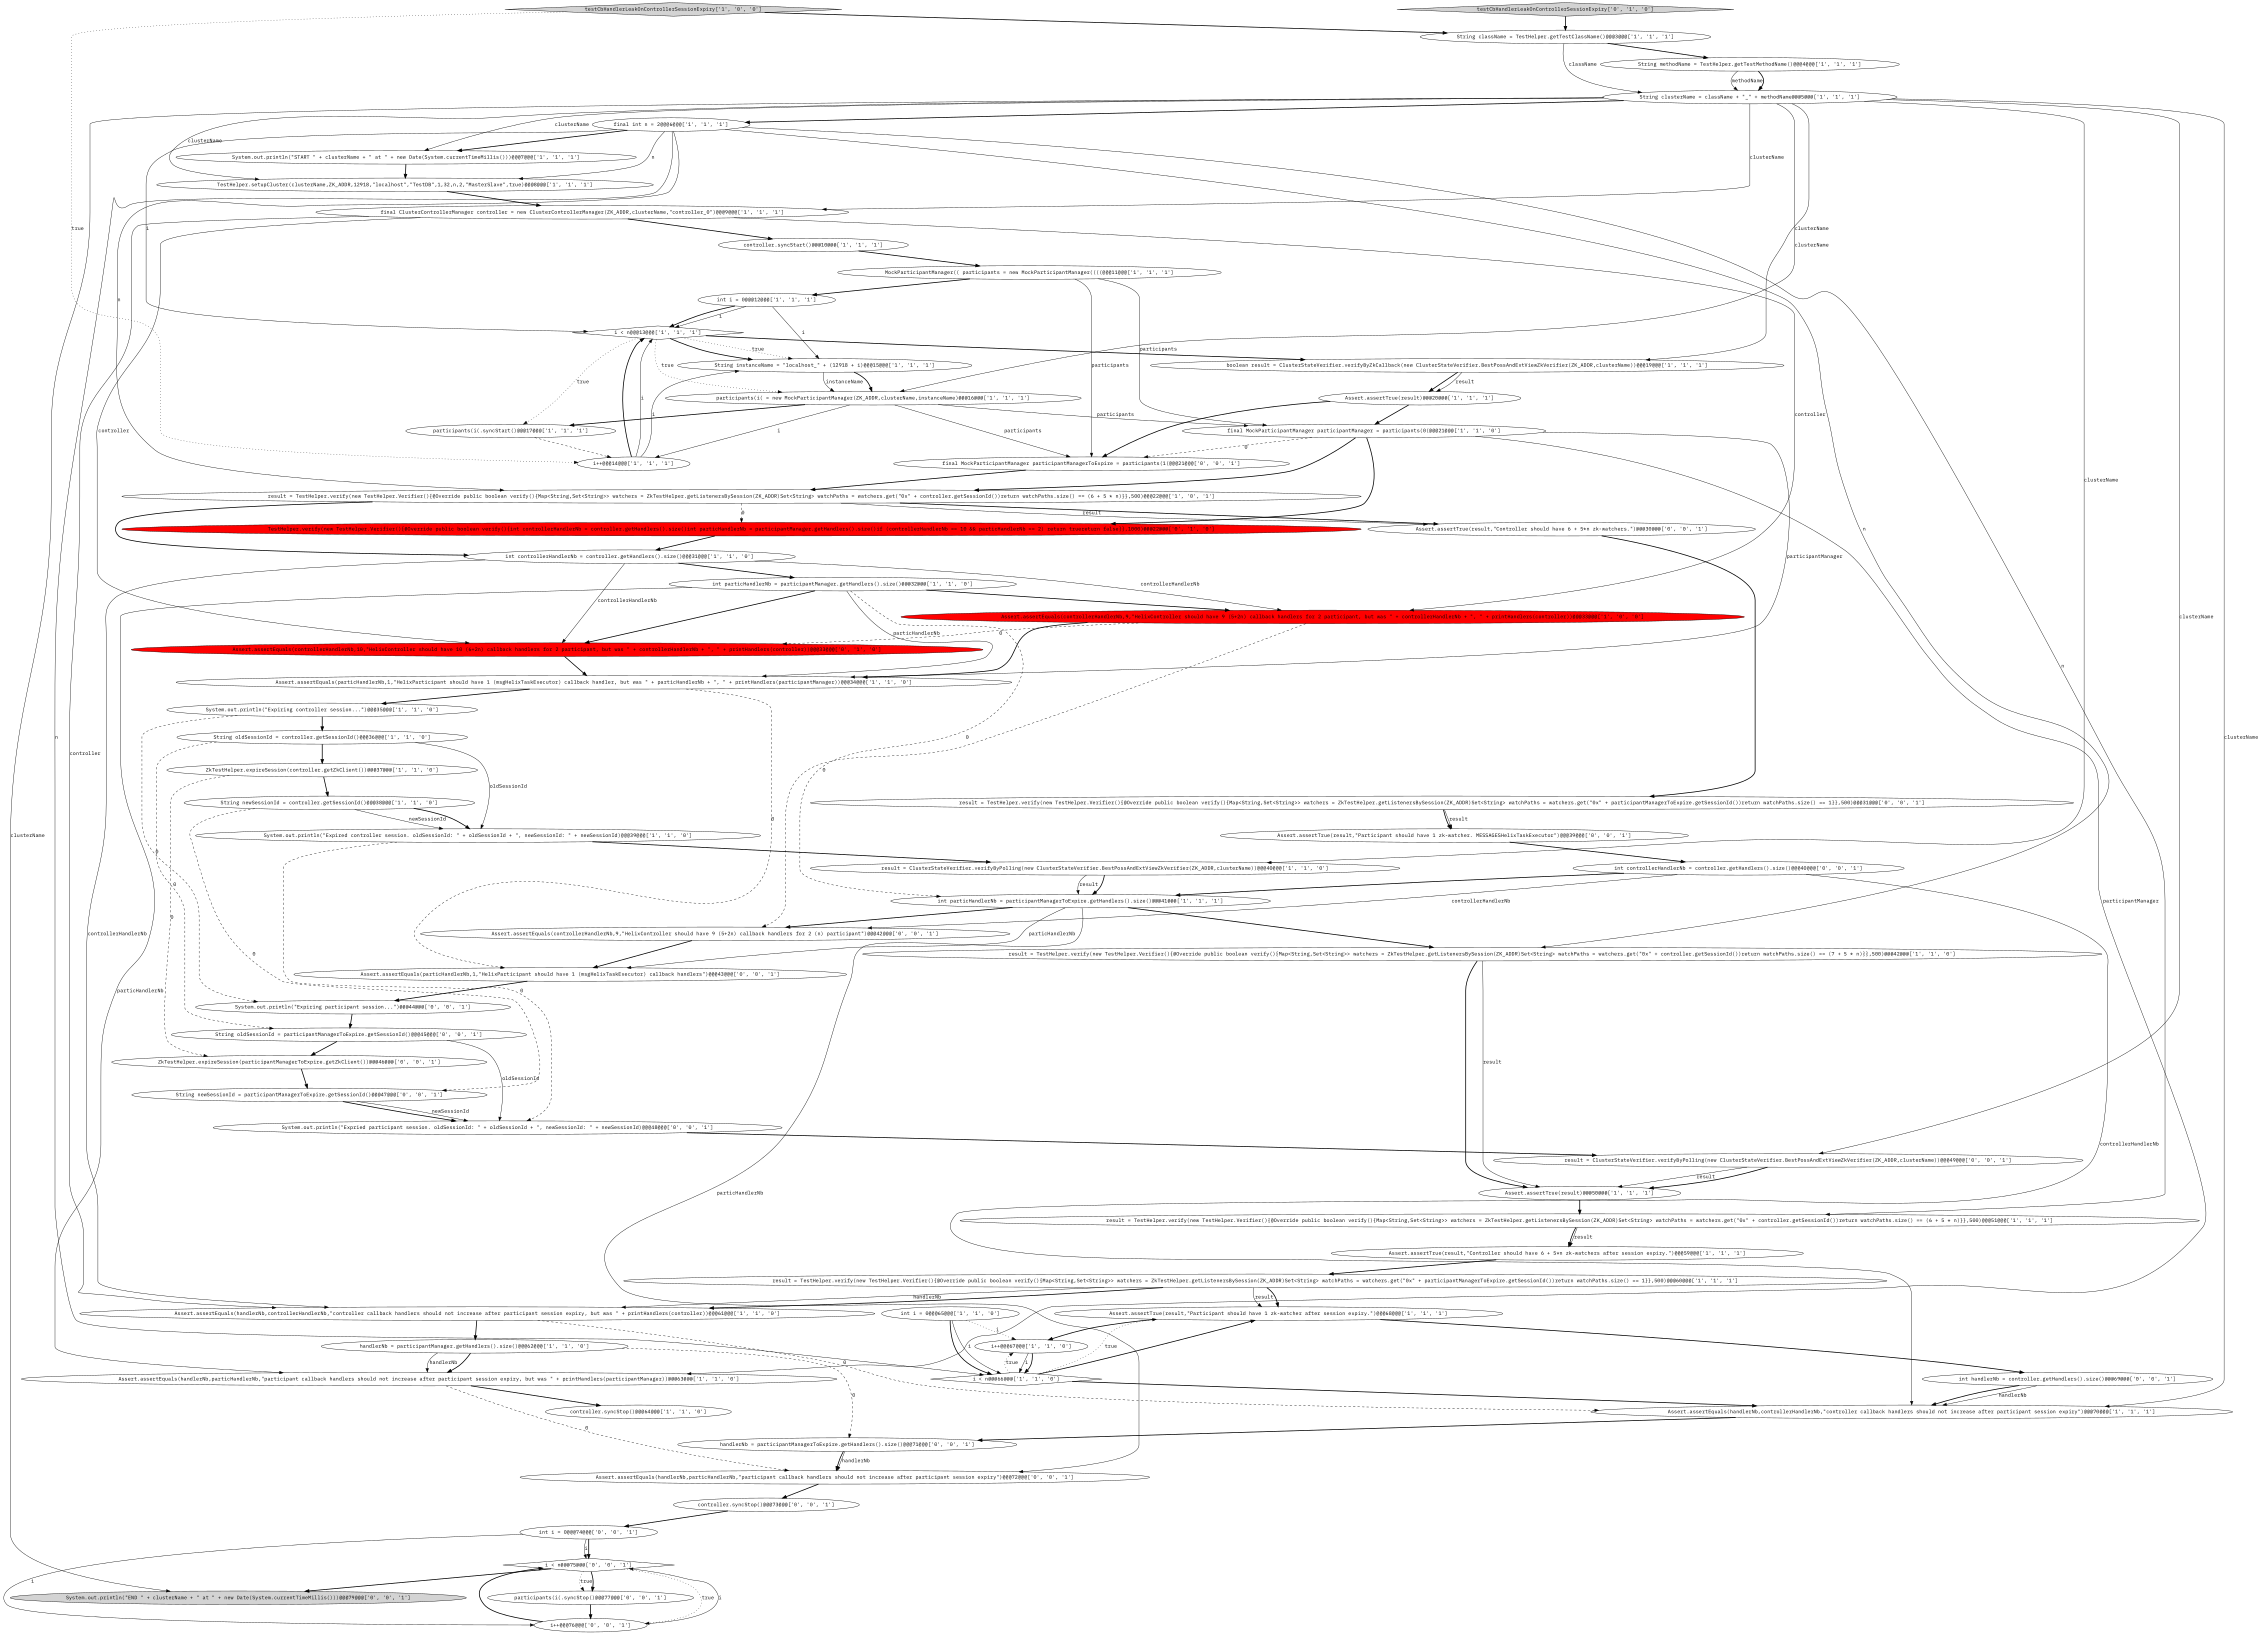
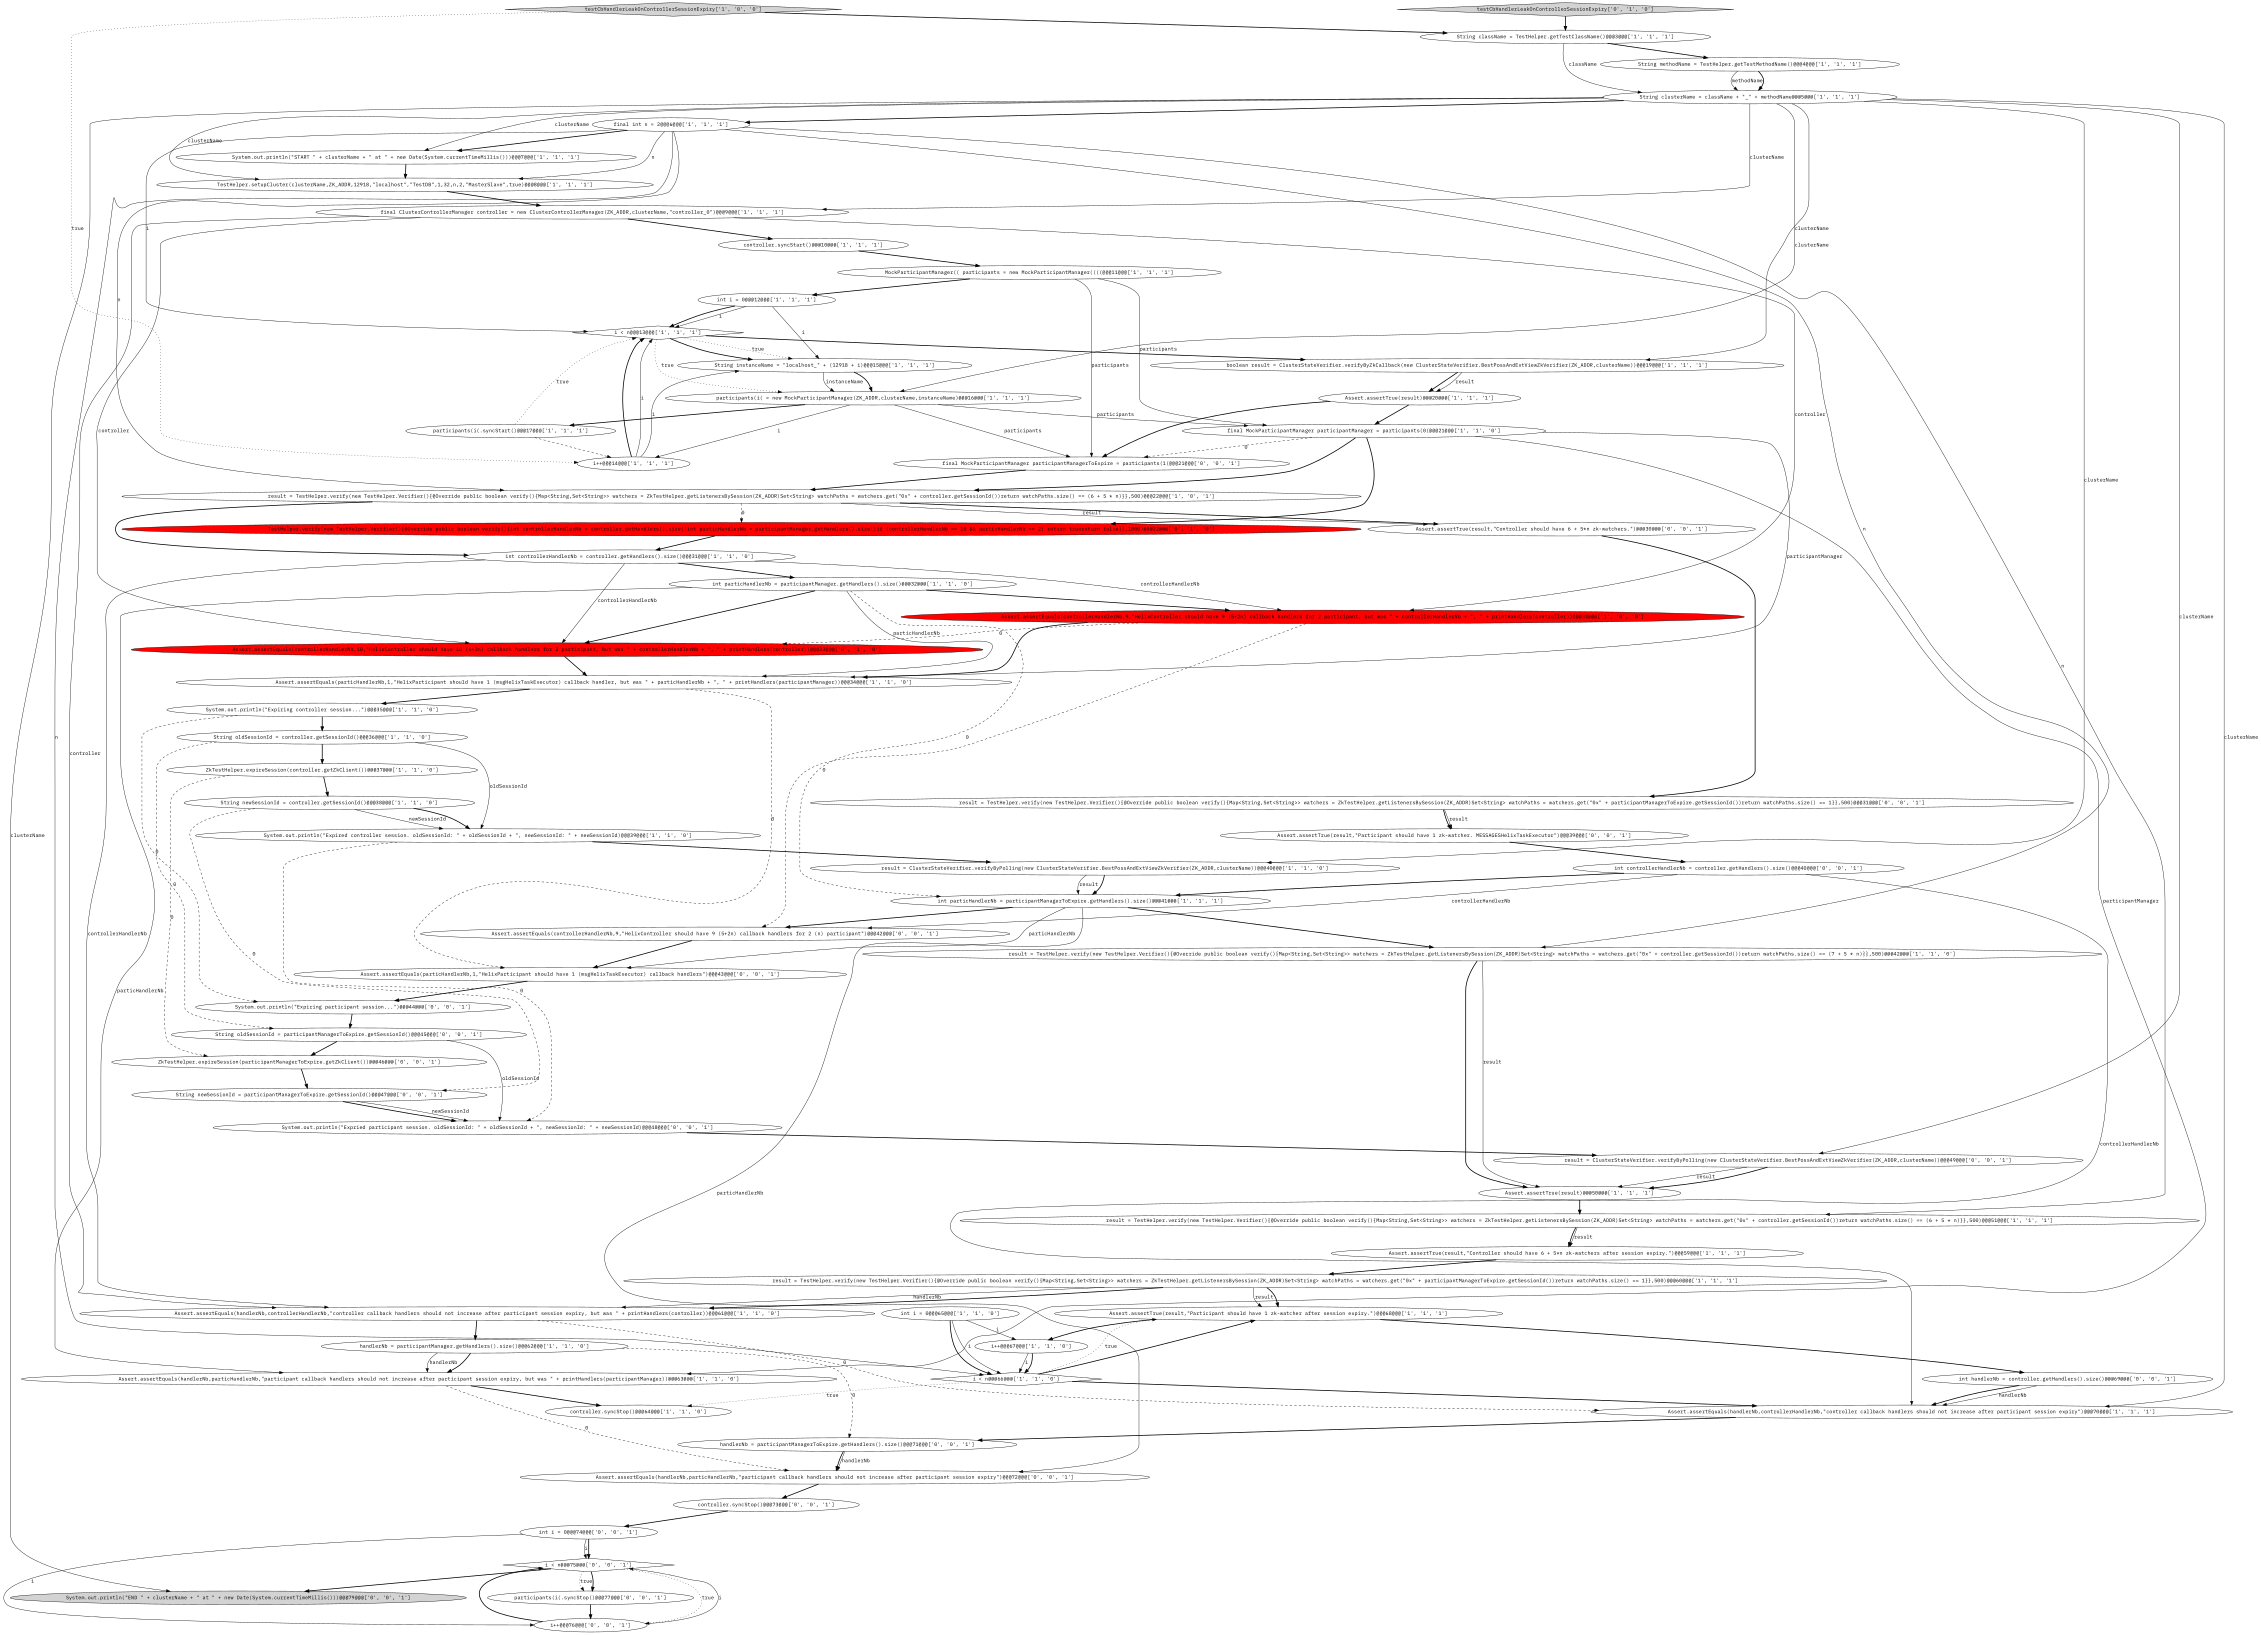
edge "i < n@@@13@@@['1', '1', '1']" -> "participants(i(.syncStart()@@@17@@@['1', '1', '1']": reversed
edge "int i = 0@@@65@@@['1', '1', '0']" -> "i++@@@67@@@['1', '1', '0']": style dotted -> solid
edge "i < n@@@66@@@['1', '1', '0']" -> "i++@@@67@@@['1', '1', '0']": now "i < n@@@66@@@['1', '1', '0']" -> "controller.syncStop()@@@64@@@['1', '1', '0']"
